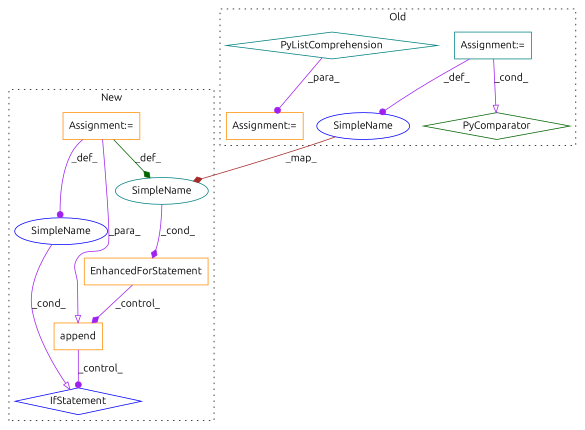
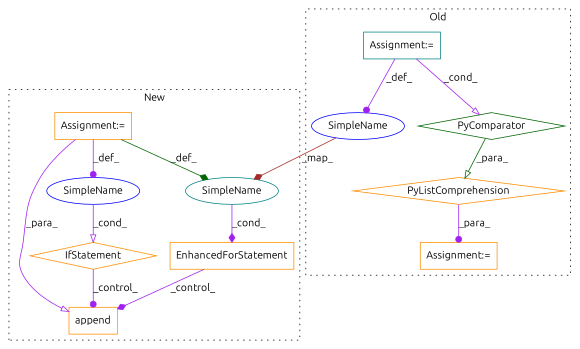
node "PyListComprehension": color teal -> darkorange
edge "PyComparator" -> "PyListComprehension": added, label "_para_"
edge "append" -> "IfStatement": reversed
node "IfStatement": color blue -> darkorange
